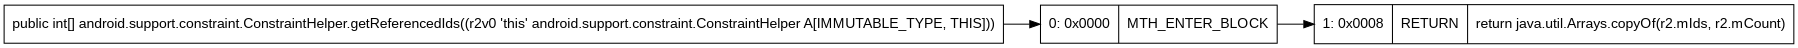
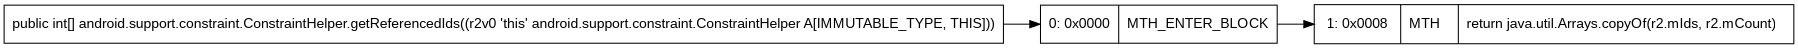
node "1: 0x0008": text "RETURN" -> "MTH"
